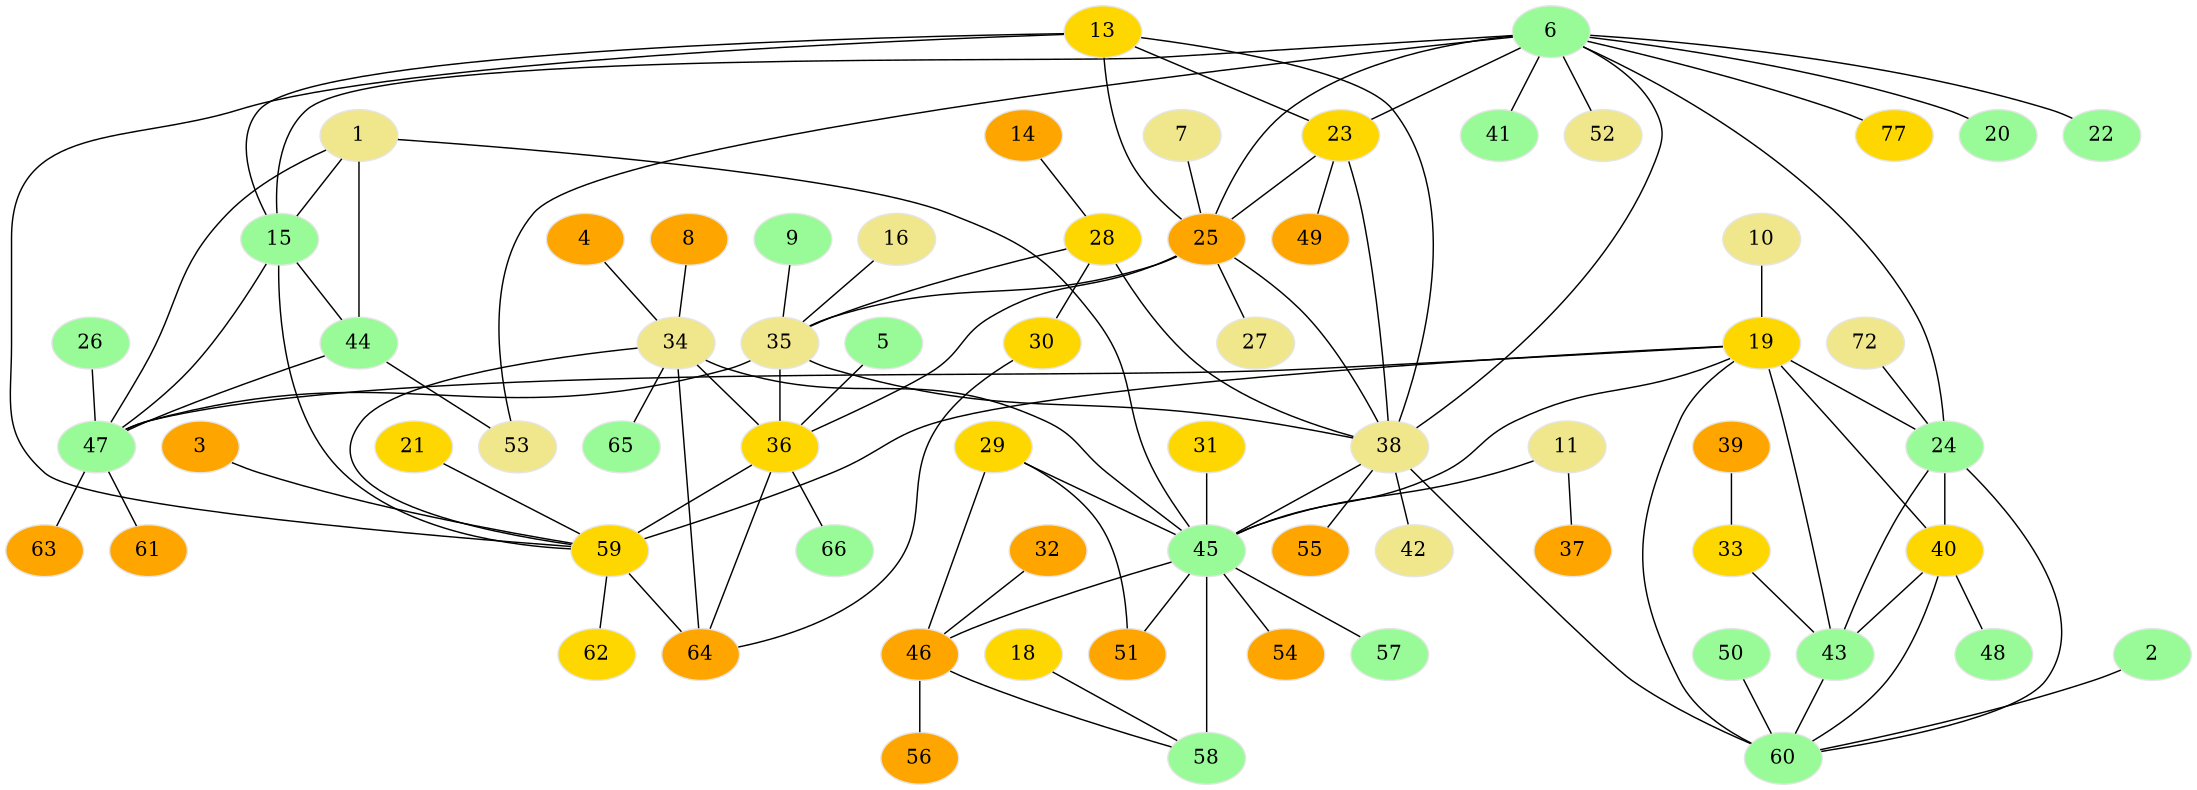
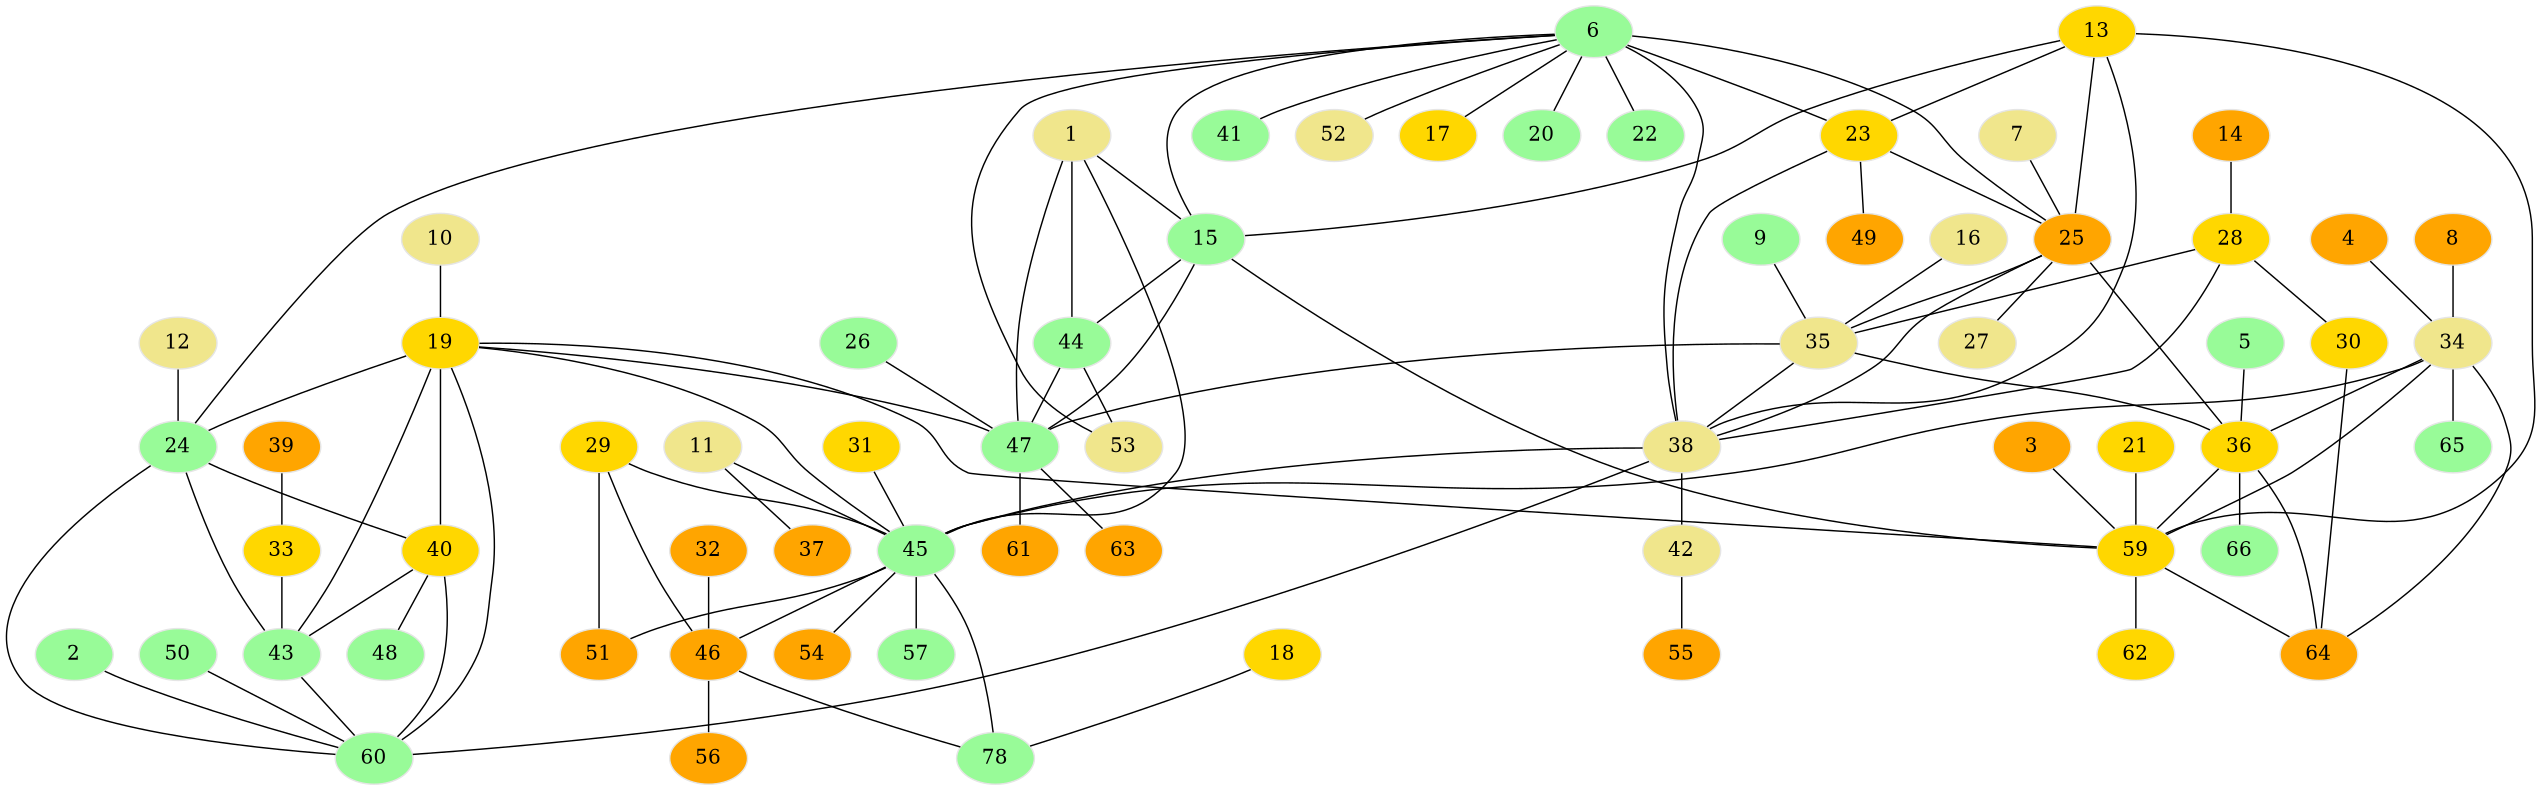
node "77": label "77" -> "17"
node "72": label "72" -> "12"
edge "38" -- "55": now "42" -- "55"
node "58": label "58" -> "78"
